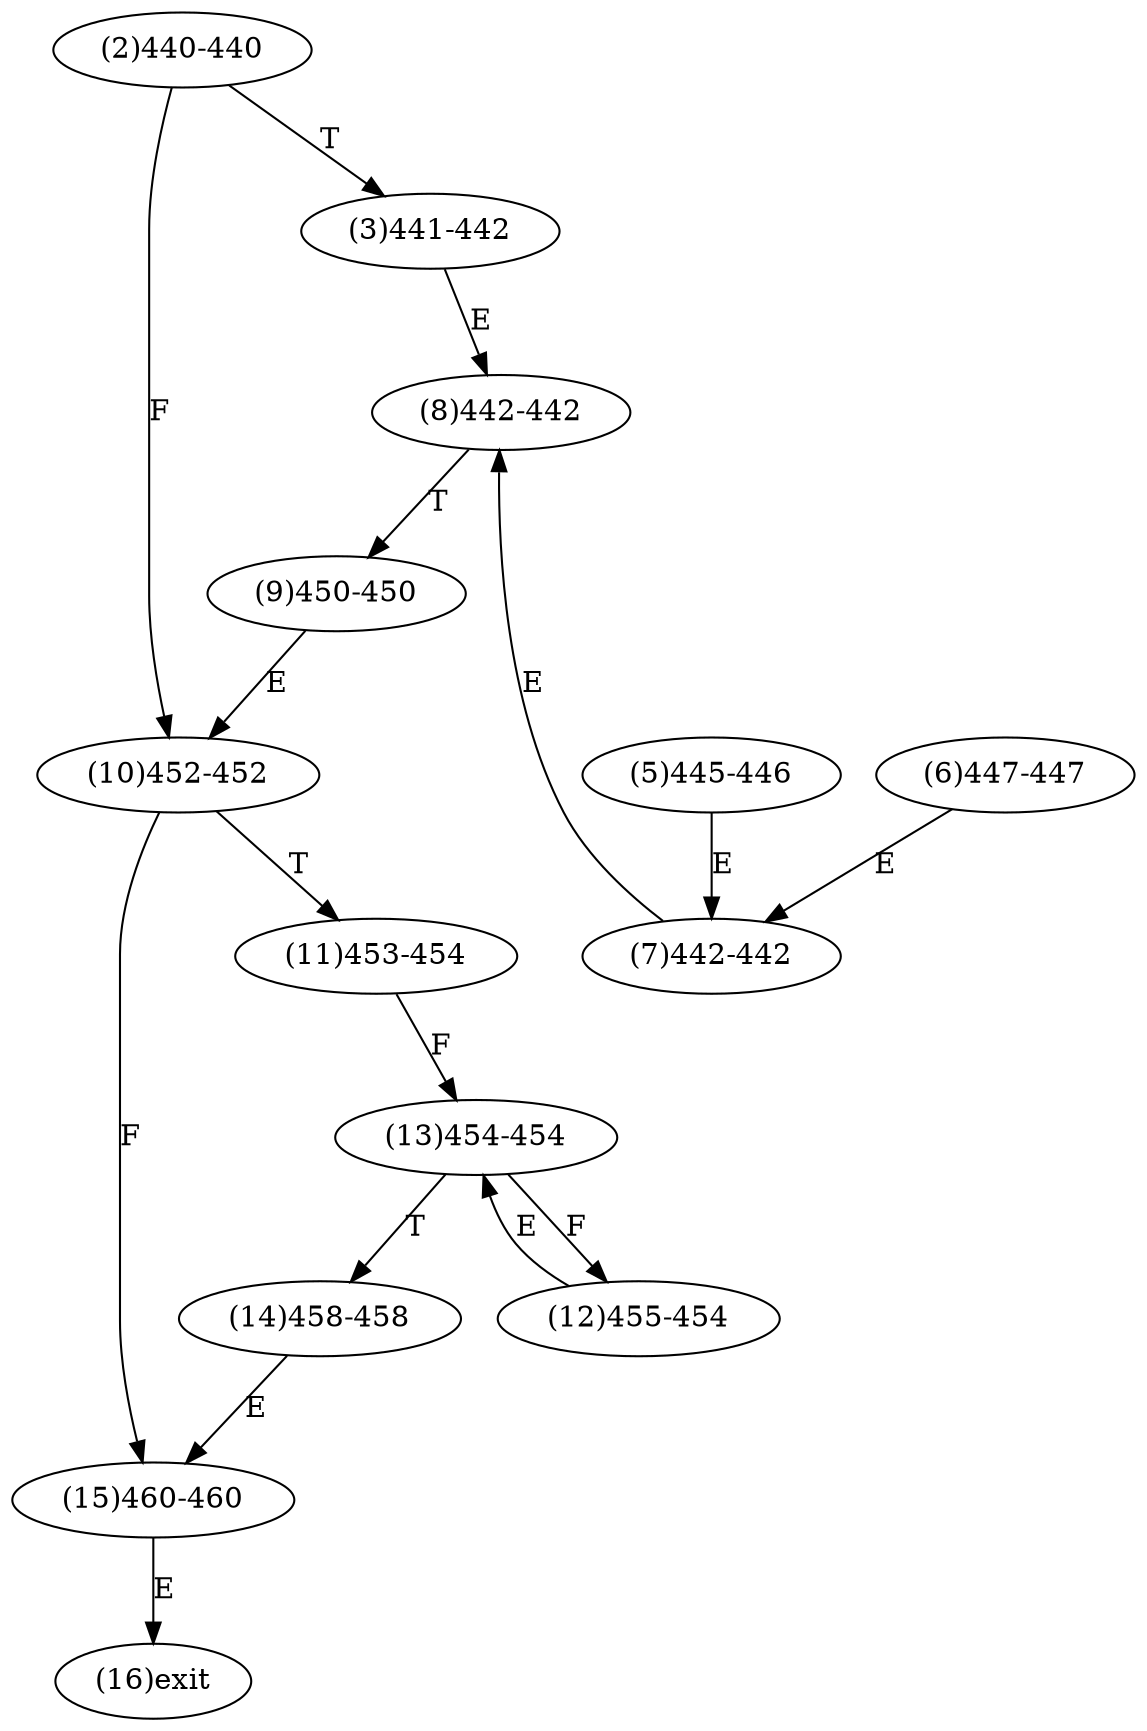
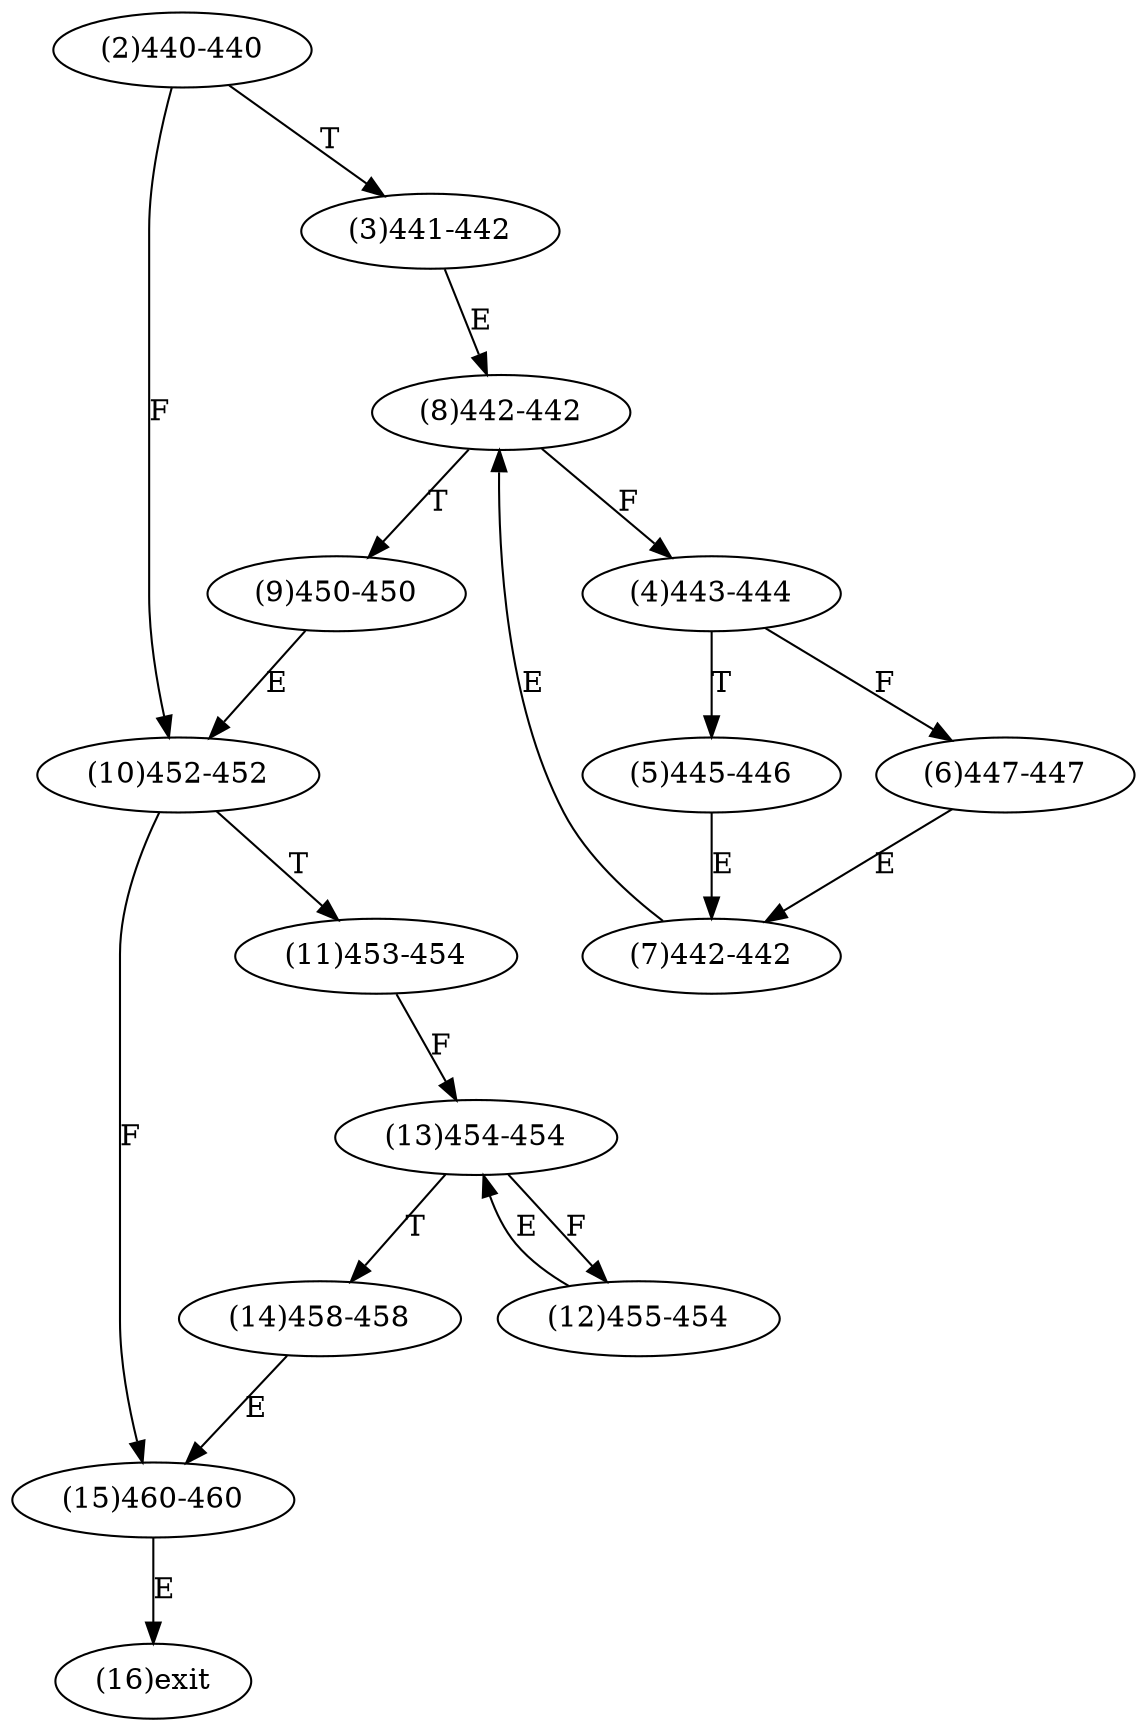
node "(4)443-444": added
